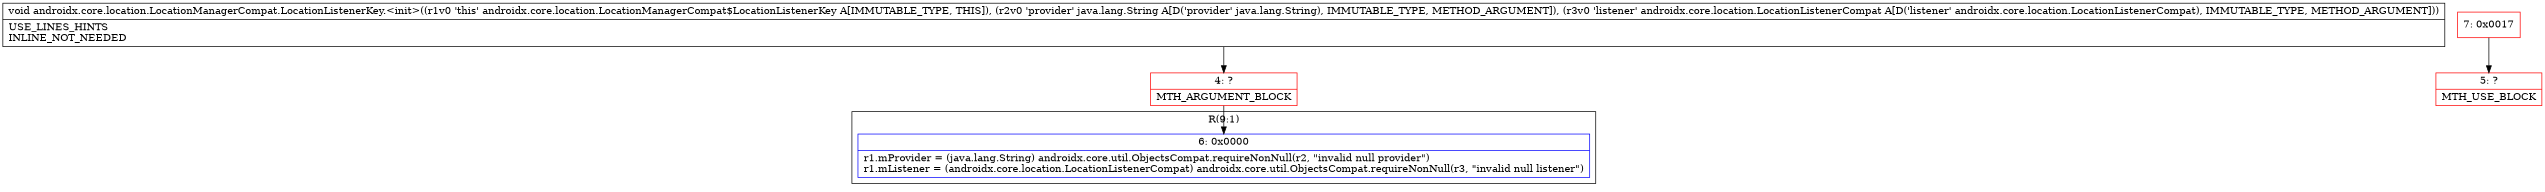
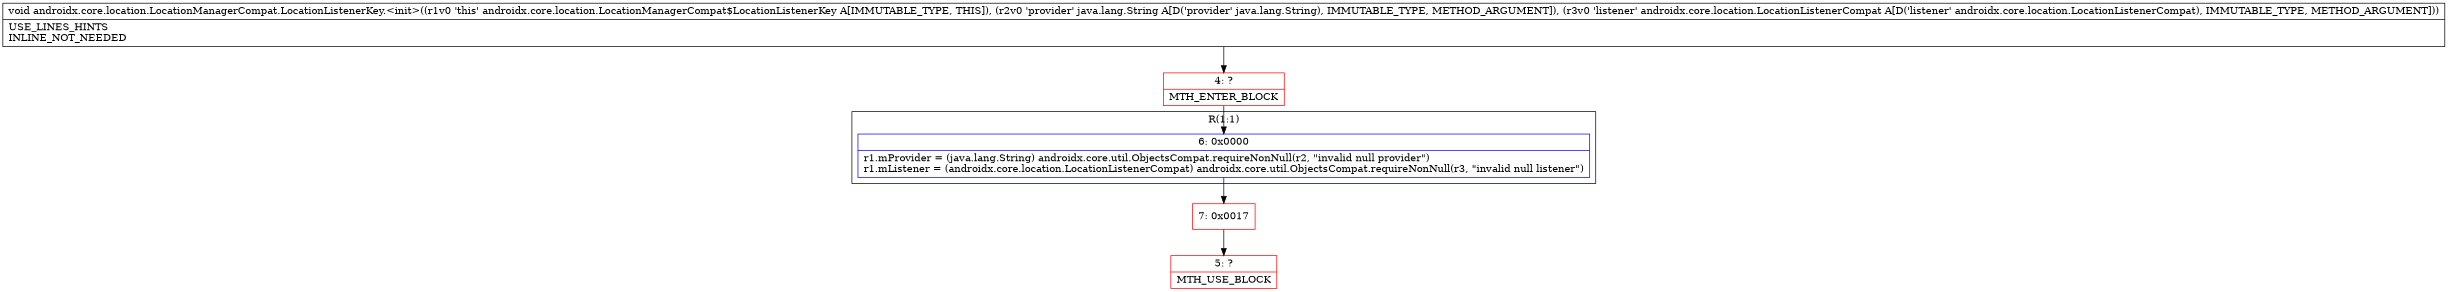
node "4: ?": text "MTH_ARGUMENT_BLOCK" -> "MTH_ENTER_BLOCK"
cluster "R(9:1)": label "R(9:1)" -> "R(1:1)"
edge "6: 0x0000" -> "7: 0x0017": added
